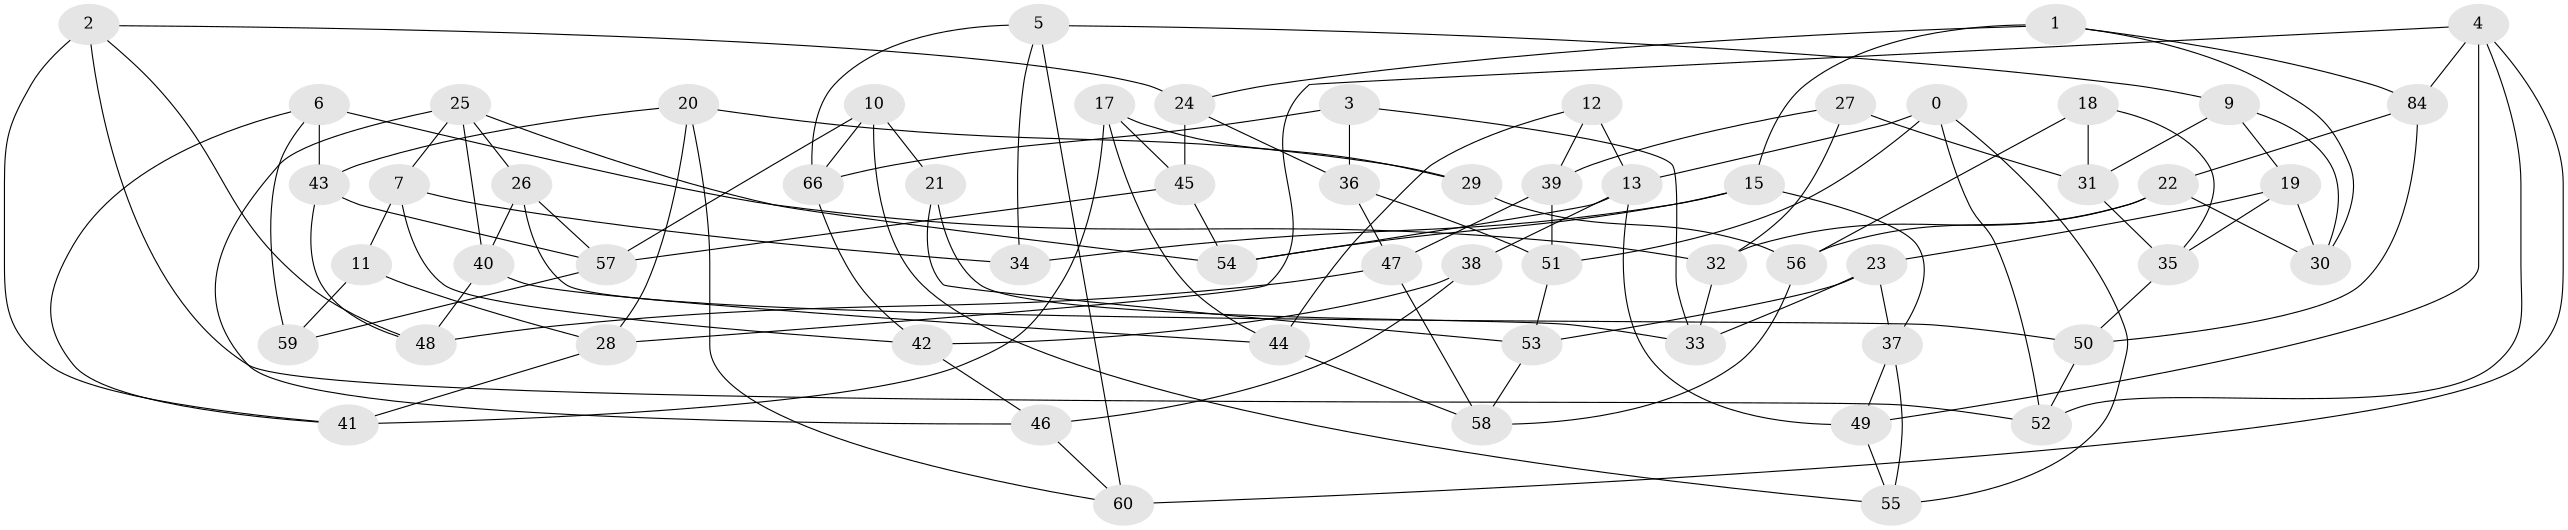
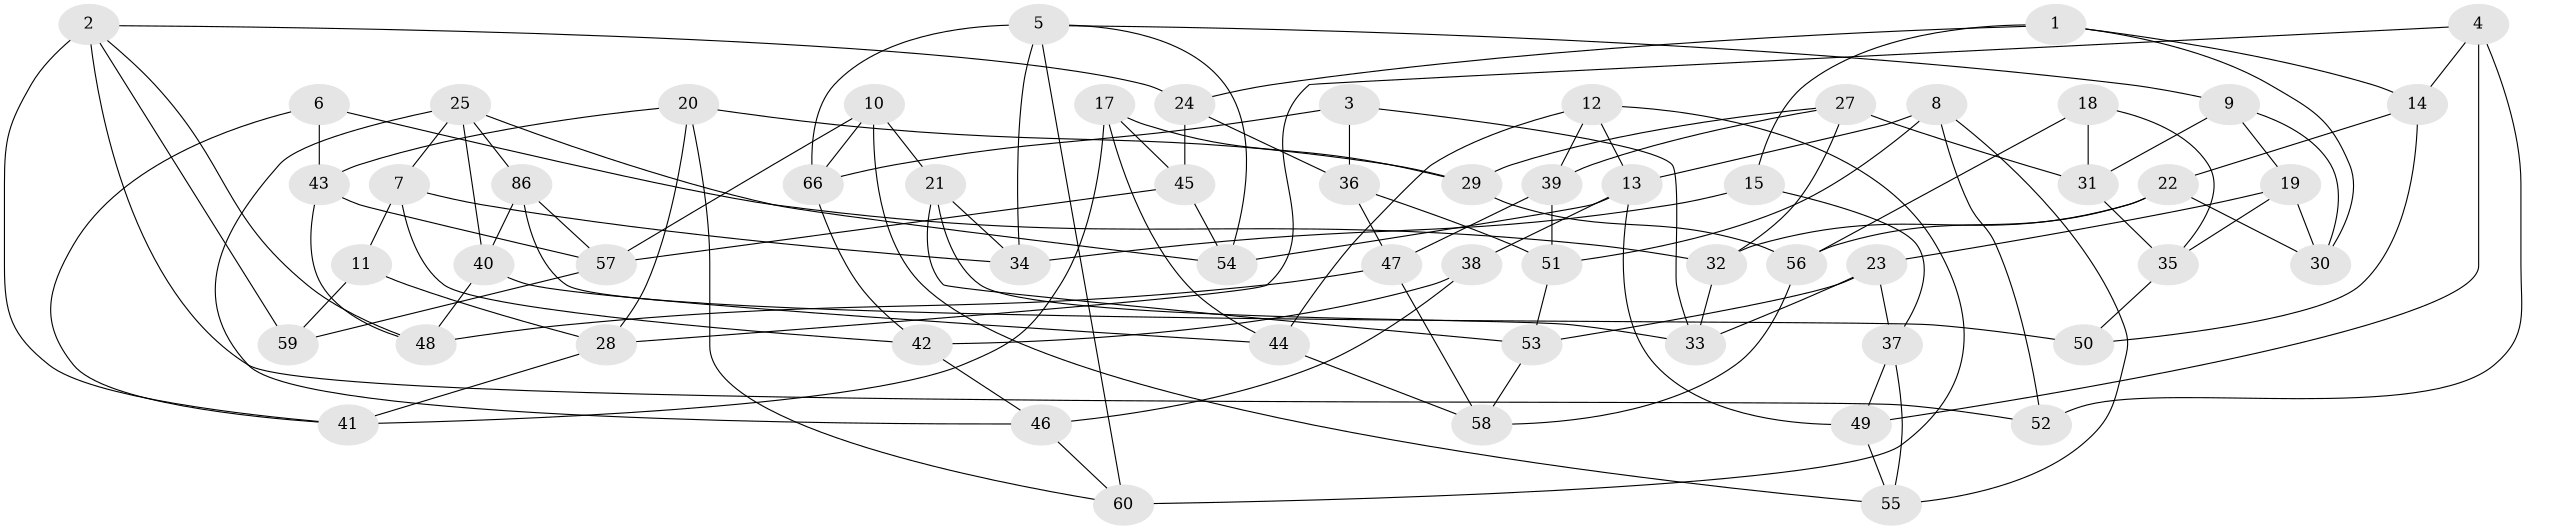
node "0": label "0" -> "8"
node "84": label "84" -> "14"
edge "27" -- "29": added
node "26": label "26" -> "86"
edge "6" -- "59": now "2" -- "59"
edge "21" -- "34": added
edge "15" -- "54": now "5" -- "54"
edge "50" -- "52": removed
edge "4" -- "60": now "12" -- "60"
